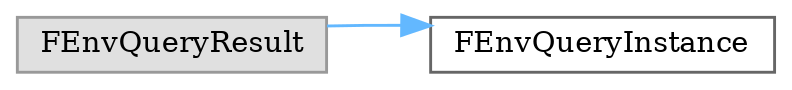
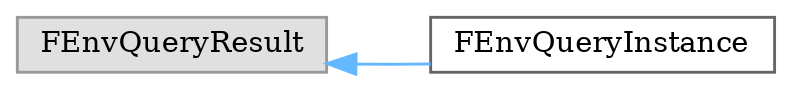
edge "FEnvQueryResult" -> "FEnvQueryInstance": reversed
